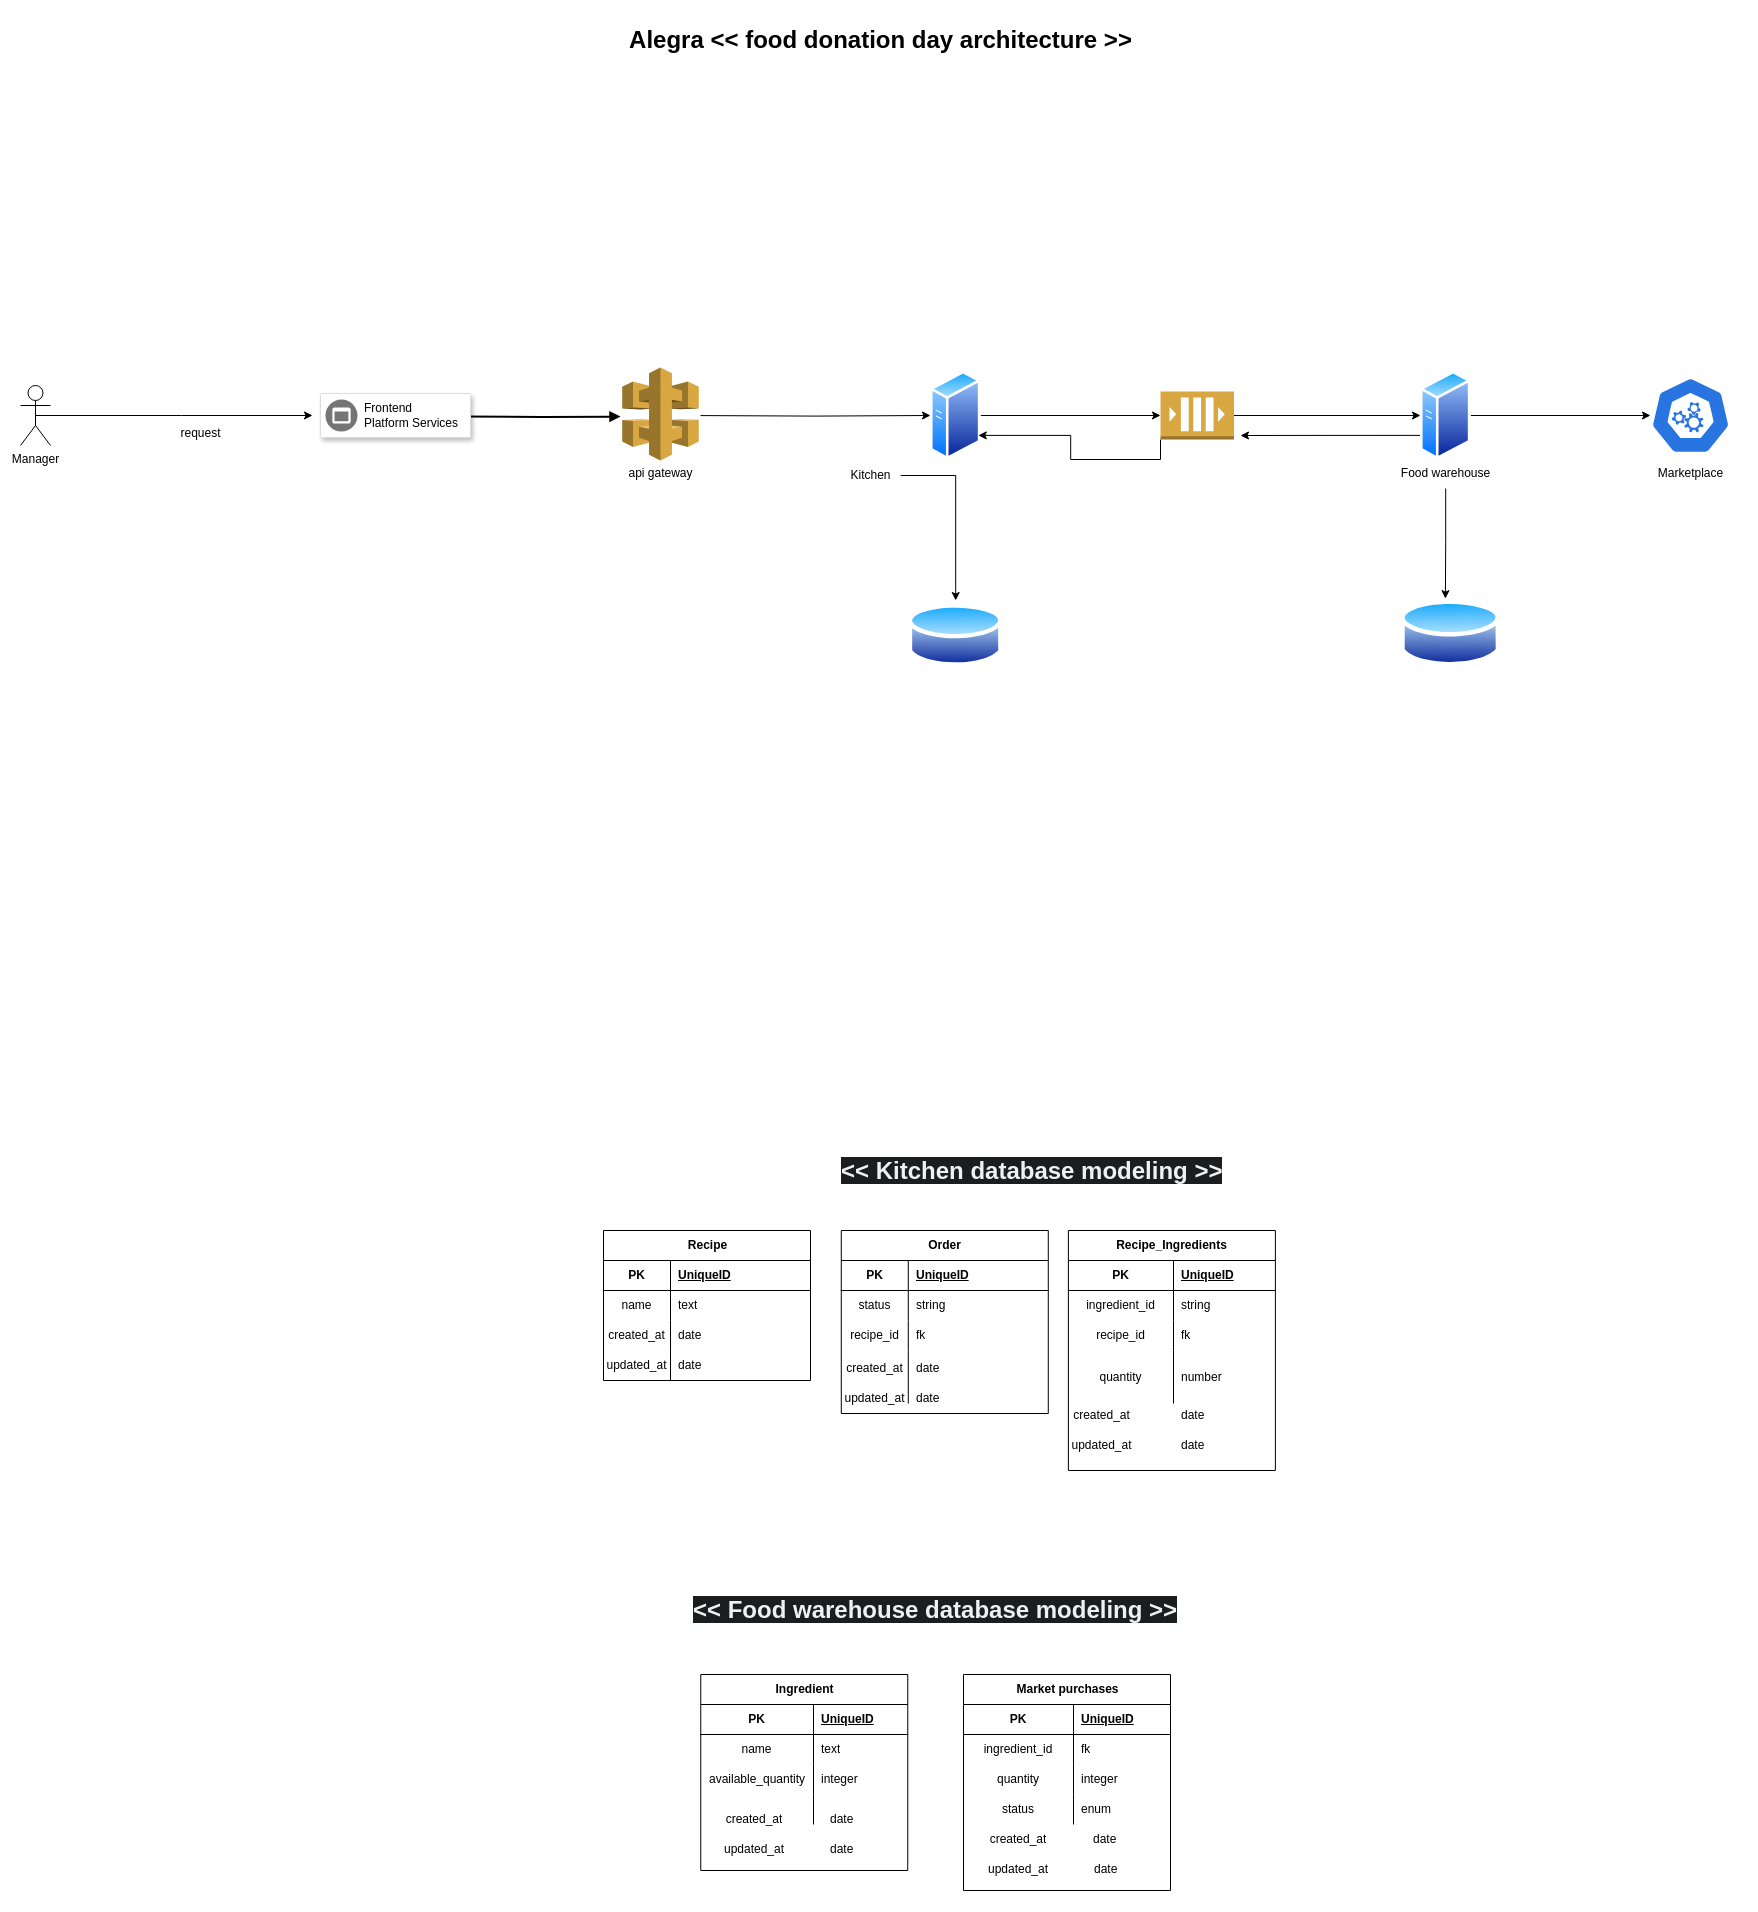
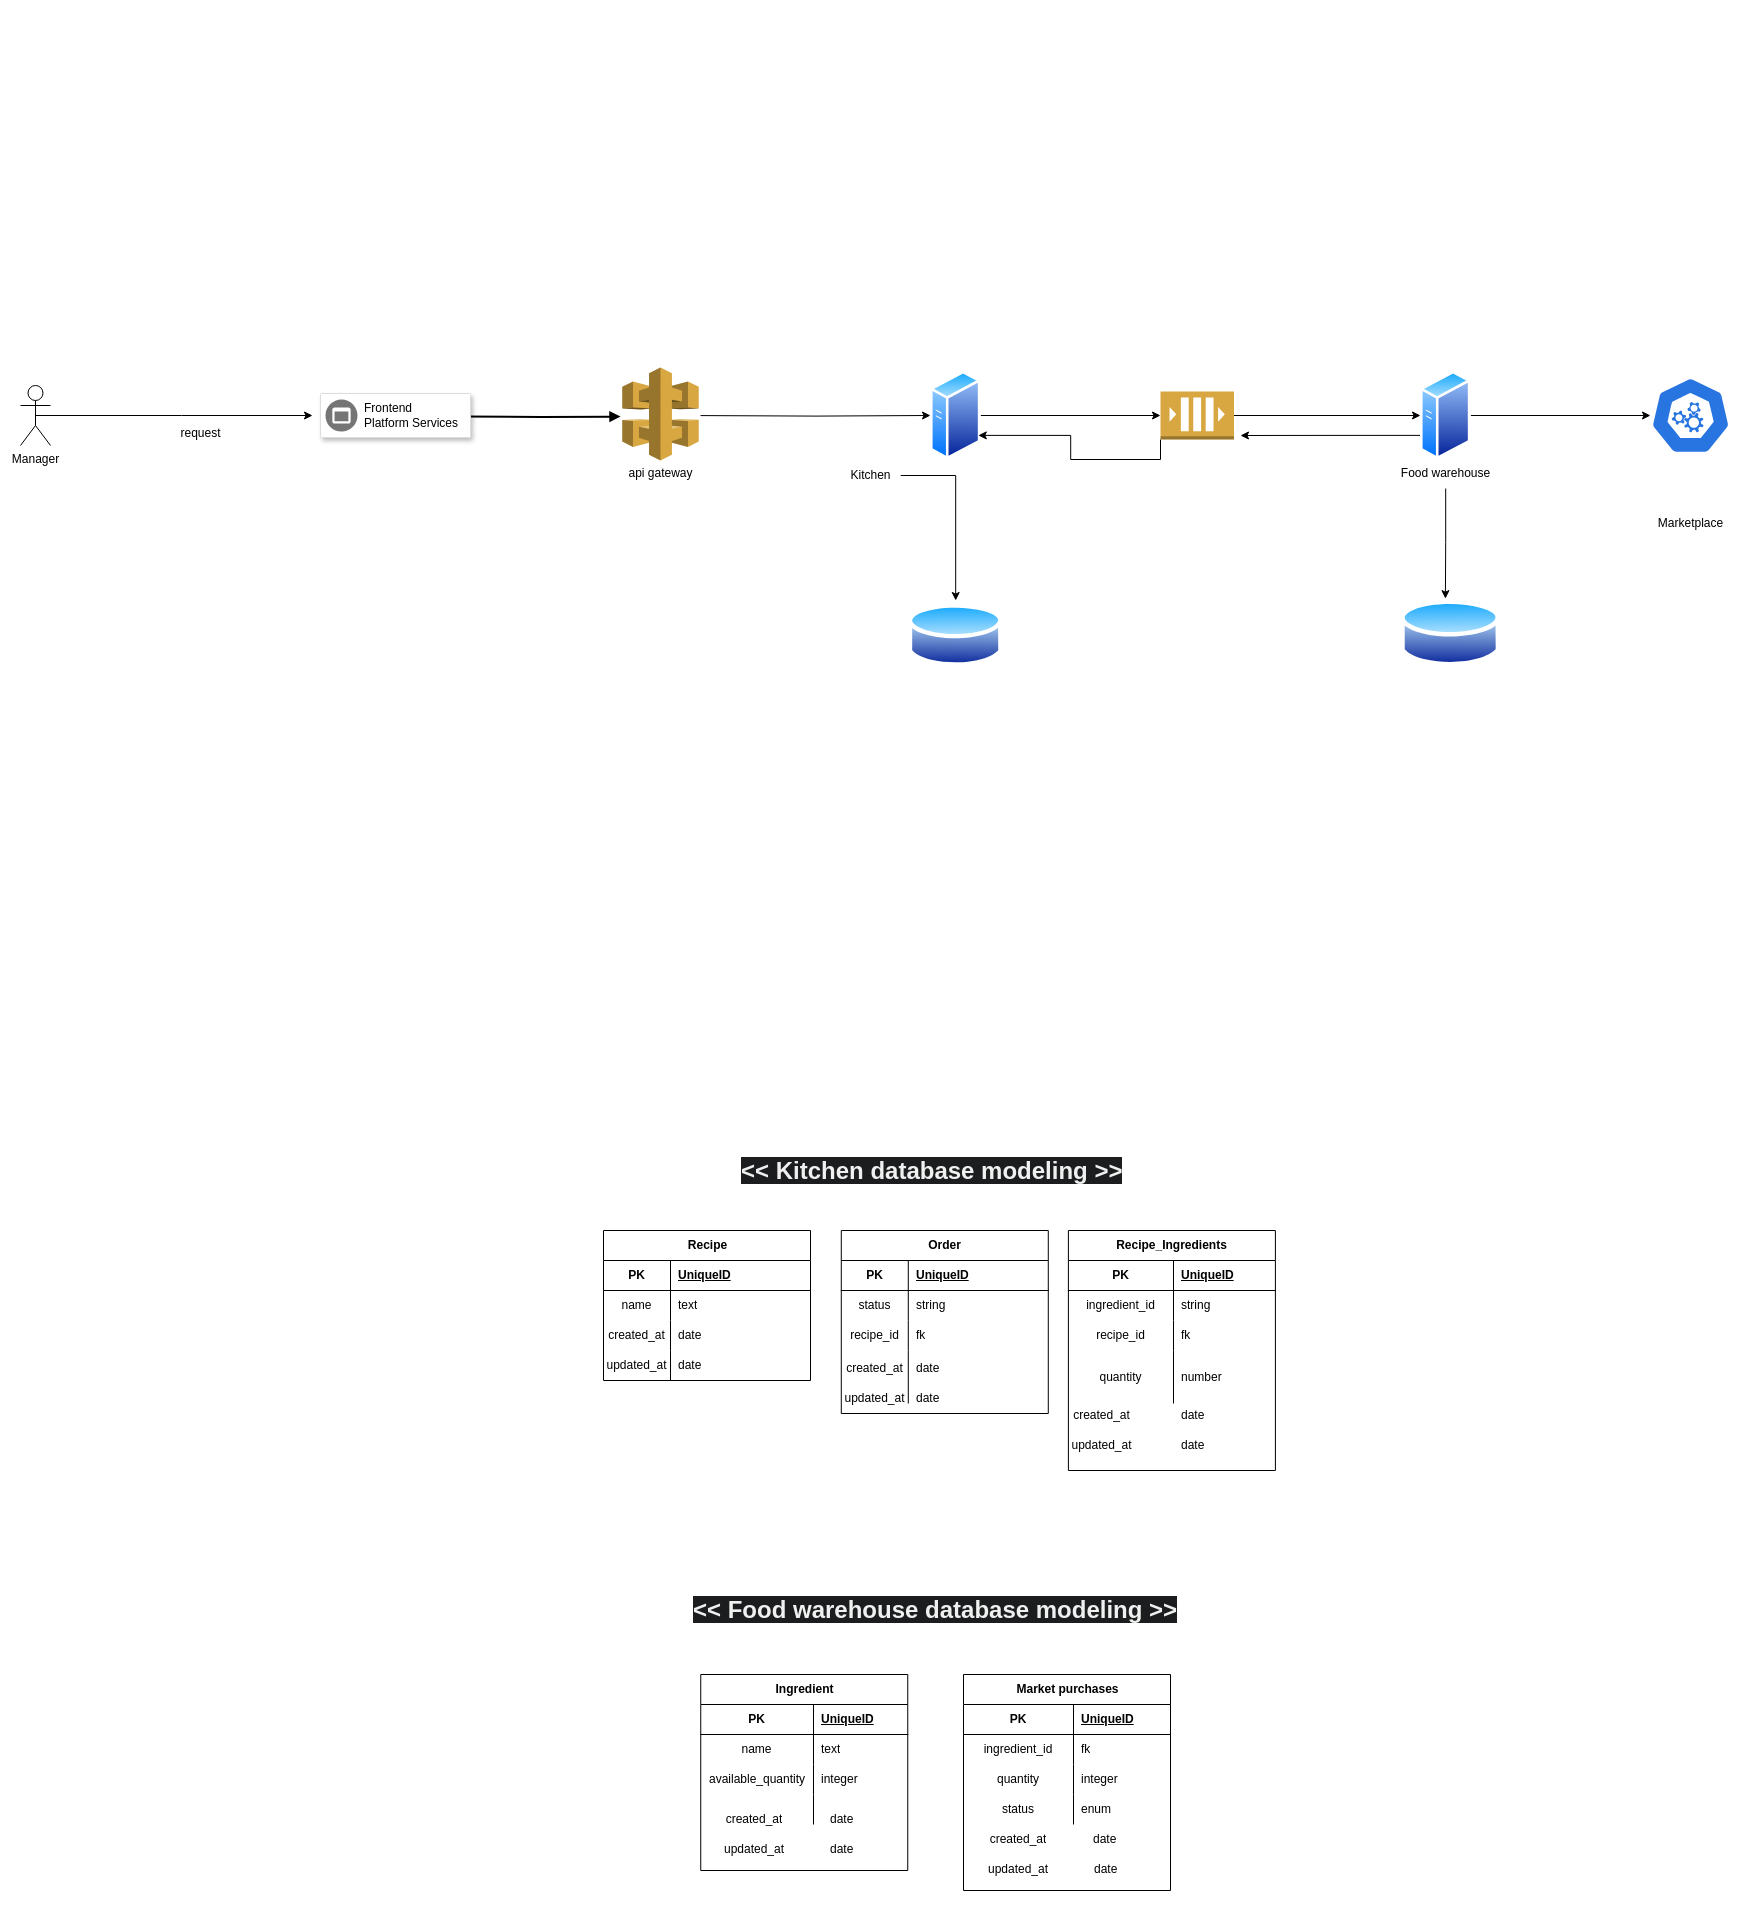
node "Alegra << food donation day architecture >>": removed
node "Marketplace": moved (1691, 474) -> (1691, 524)
node "<< Kitchen database modeling >>": moved (1045, 1176) -> (945, 1176)
